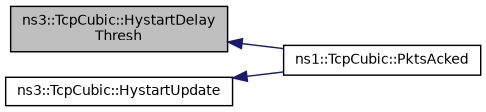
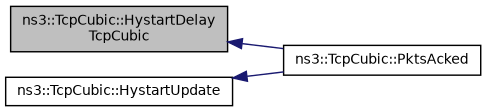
node "ns3::TcpCubic::HystartDelay Thresh": label "ns3::TcpCubic::HystartDelay Thresh" -> "ns3::TcpCubic::HystartDelay TcpCubic"
node "ns1::TcpCubic::PktsAcked": label "ns1::TcpCubic::PktsAcked" -> "ns3::TcpCubic::PktsAcked"
